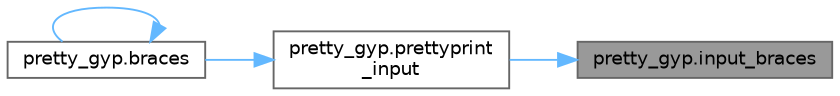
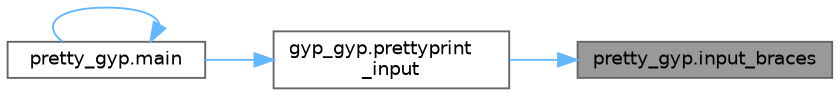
node "pretty_gyp.braces": label "pretty_gyp.braces" -> "pretty_gyp.main"
node "pretty_gyp.prettyprint _input": label "pretty_gyp.prettyprint _input" -> "gyp_gyp.prettyprint _input"
